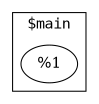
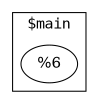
node "%1": label "%1" -> "%6"
